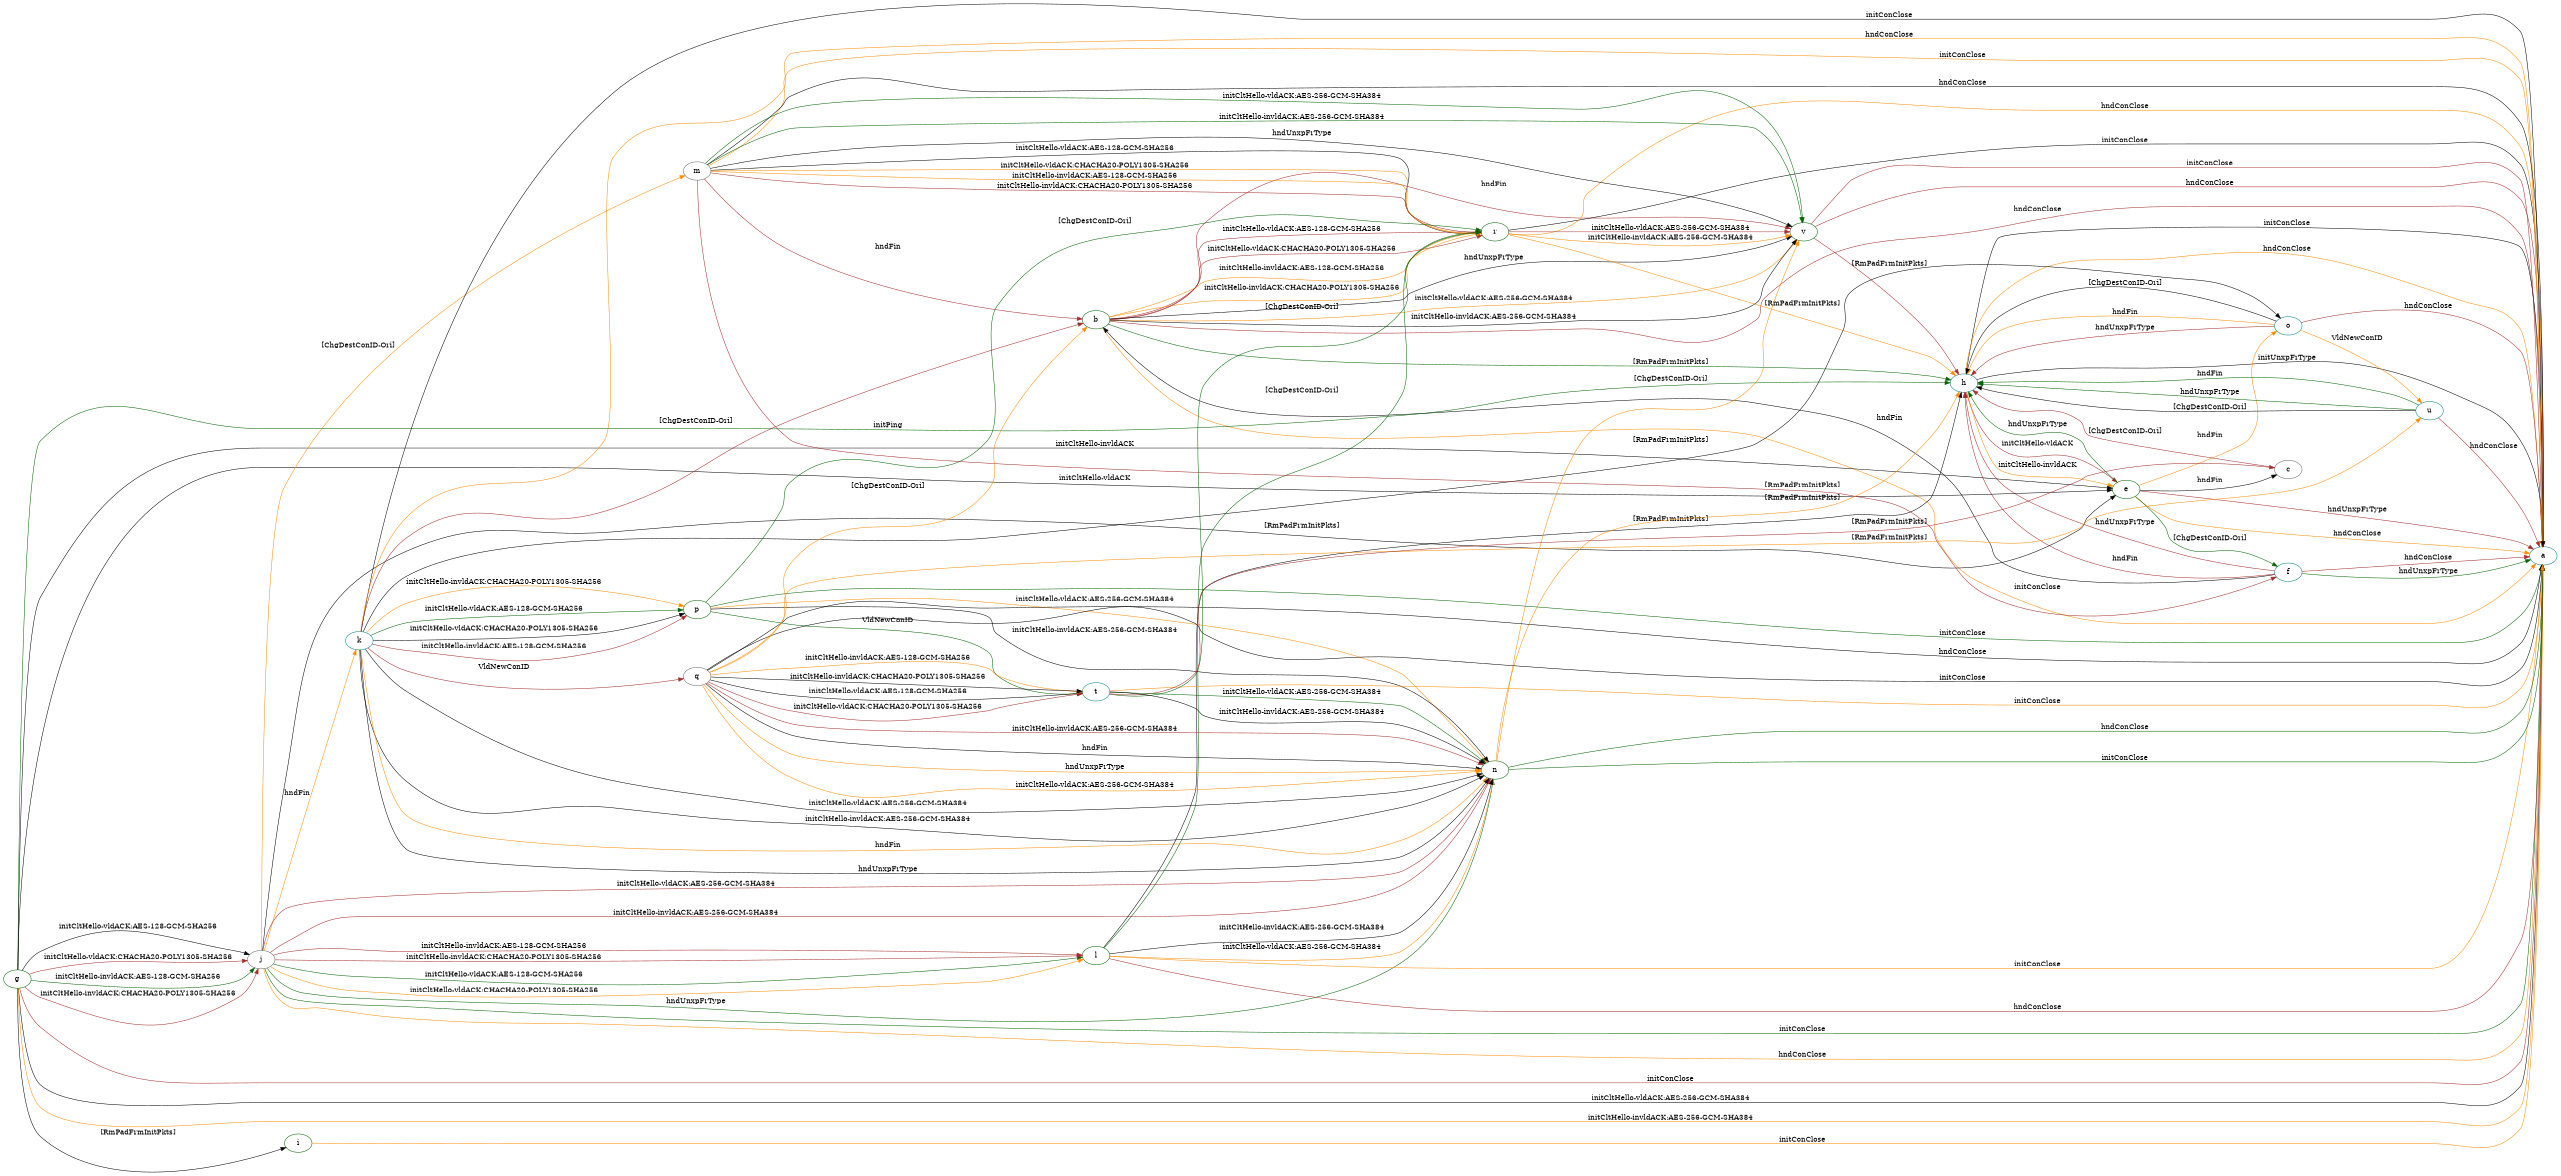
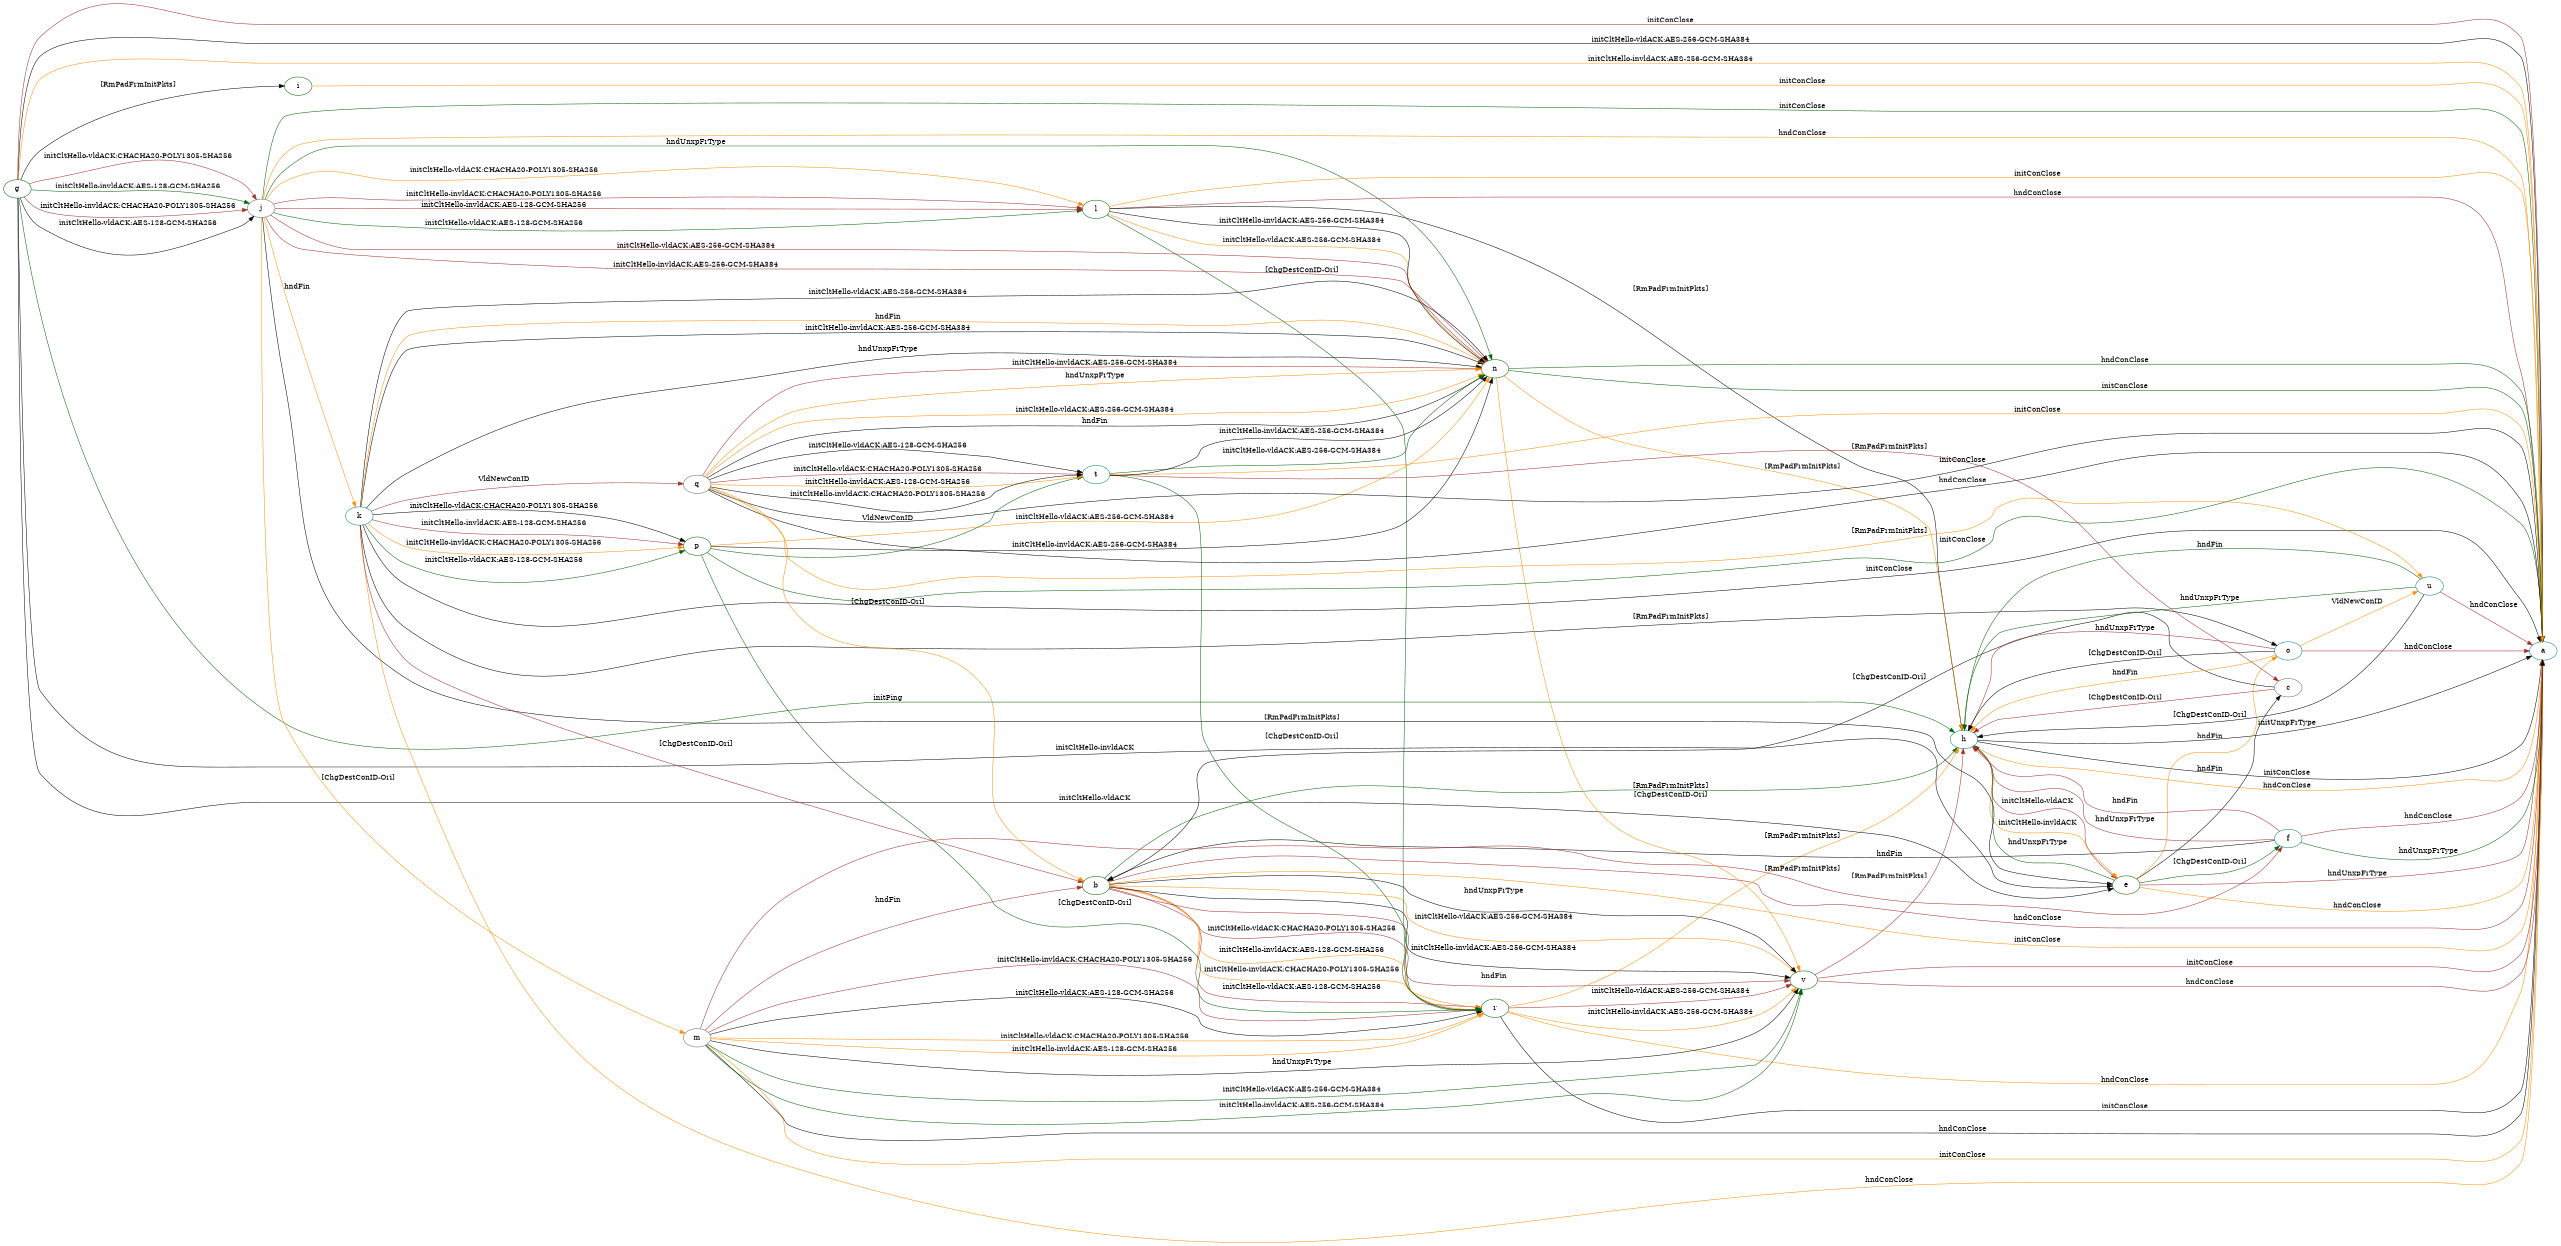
edge "c" -> "b": added, label "[ChgDestConID-Ori]"
